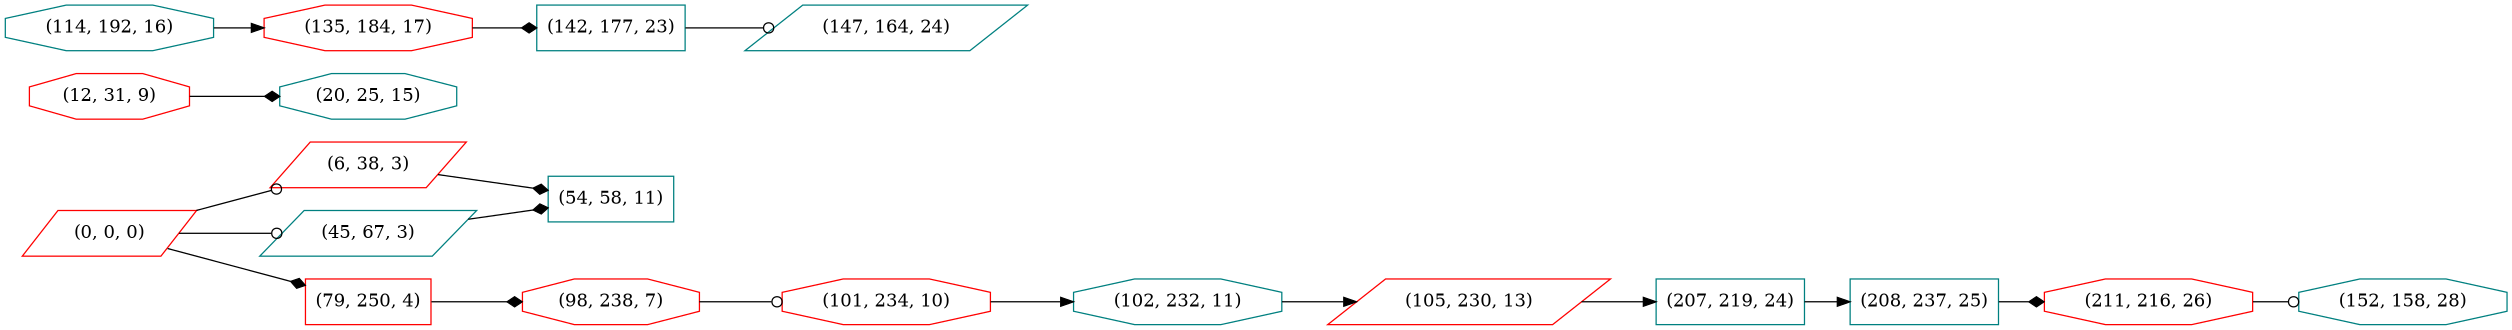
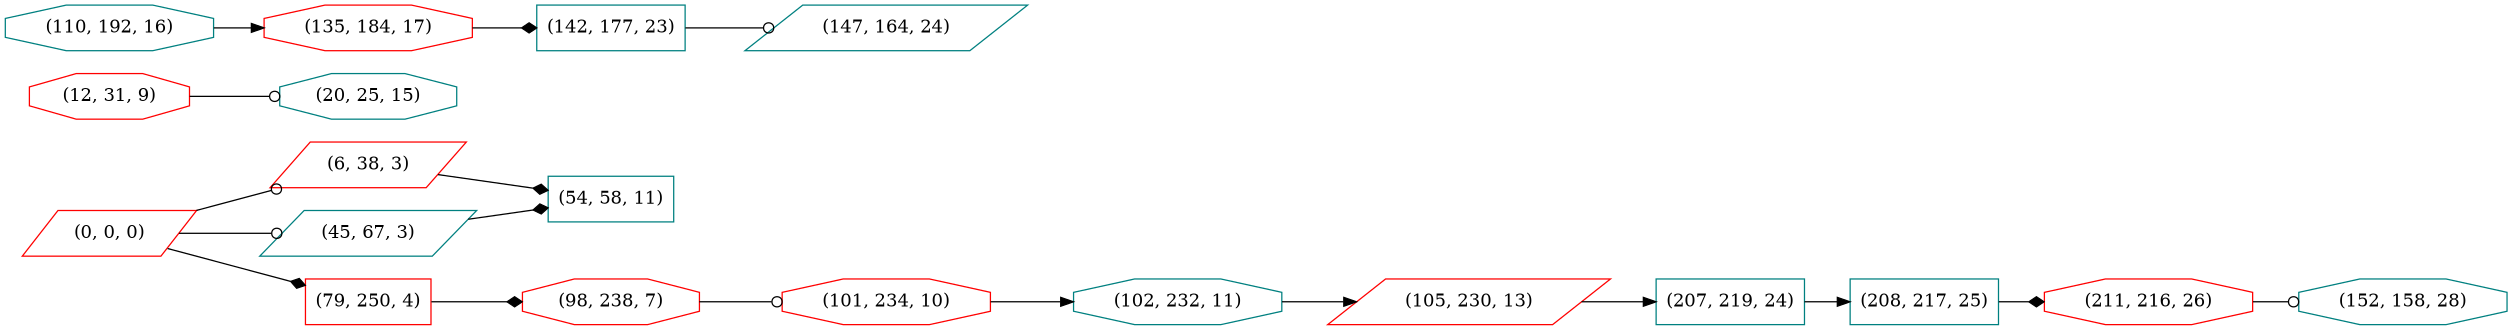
node "(114, 192, 16)": label "(114, 192, 16)" -> "(110, 192, 16)"
edge "(12, 31, 9)" -> "(20, 25, 15)": arrowhead diamond -> odot
node "(208, 237, 25)": label "(208, 237, 25)" -> "(208, 217, 25)"
